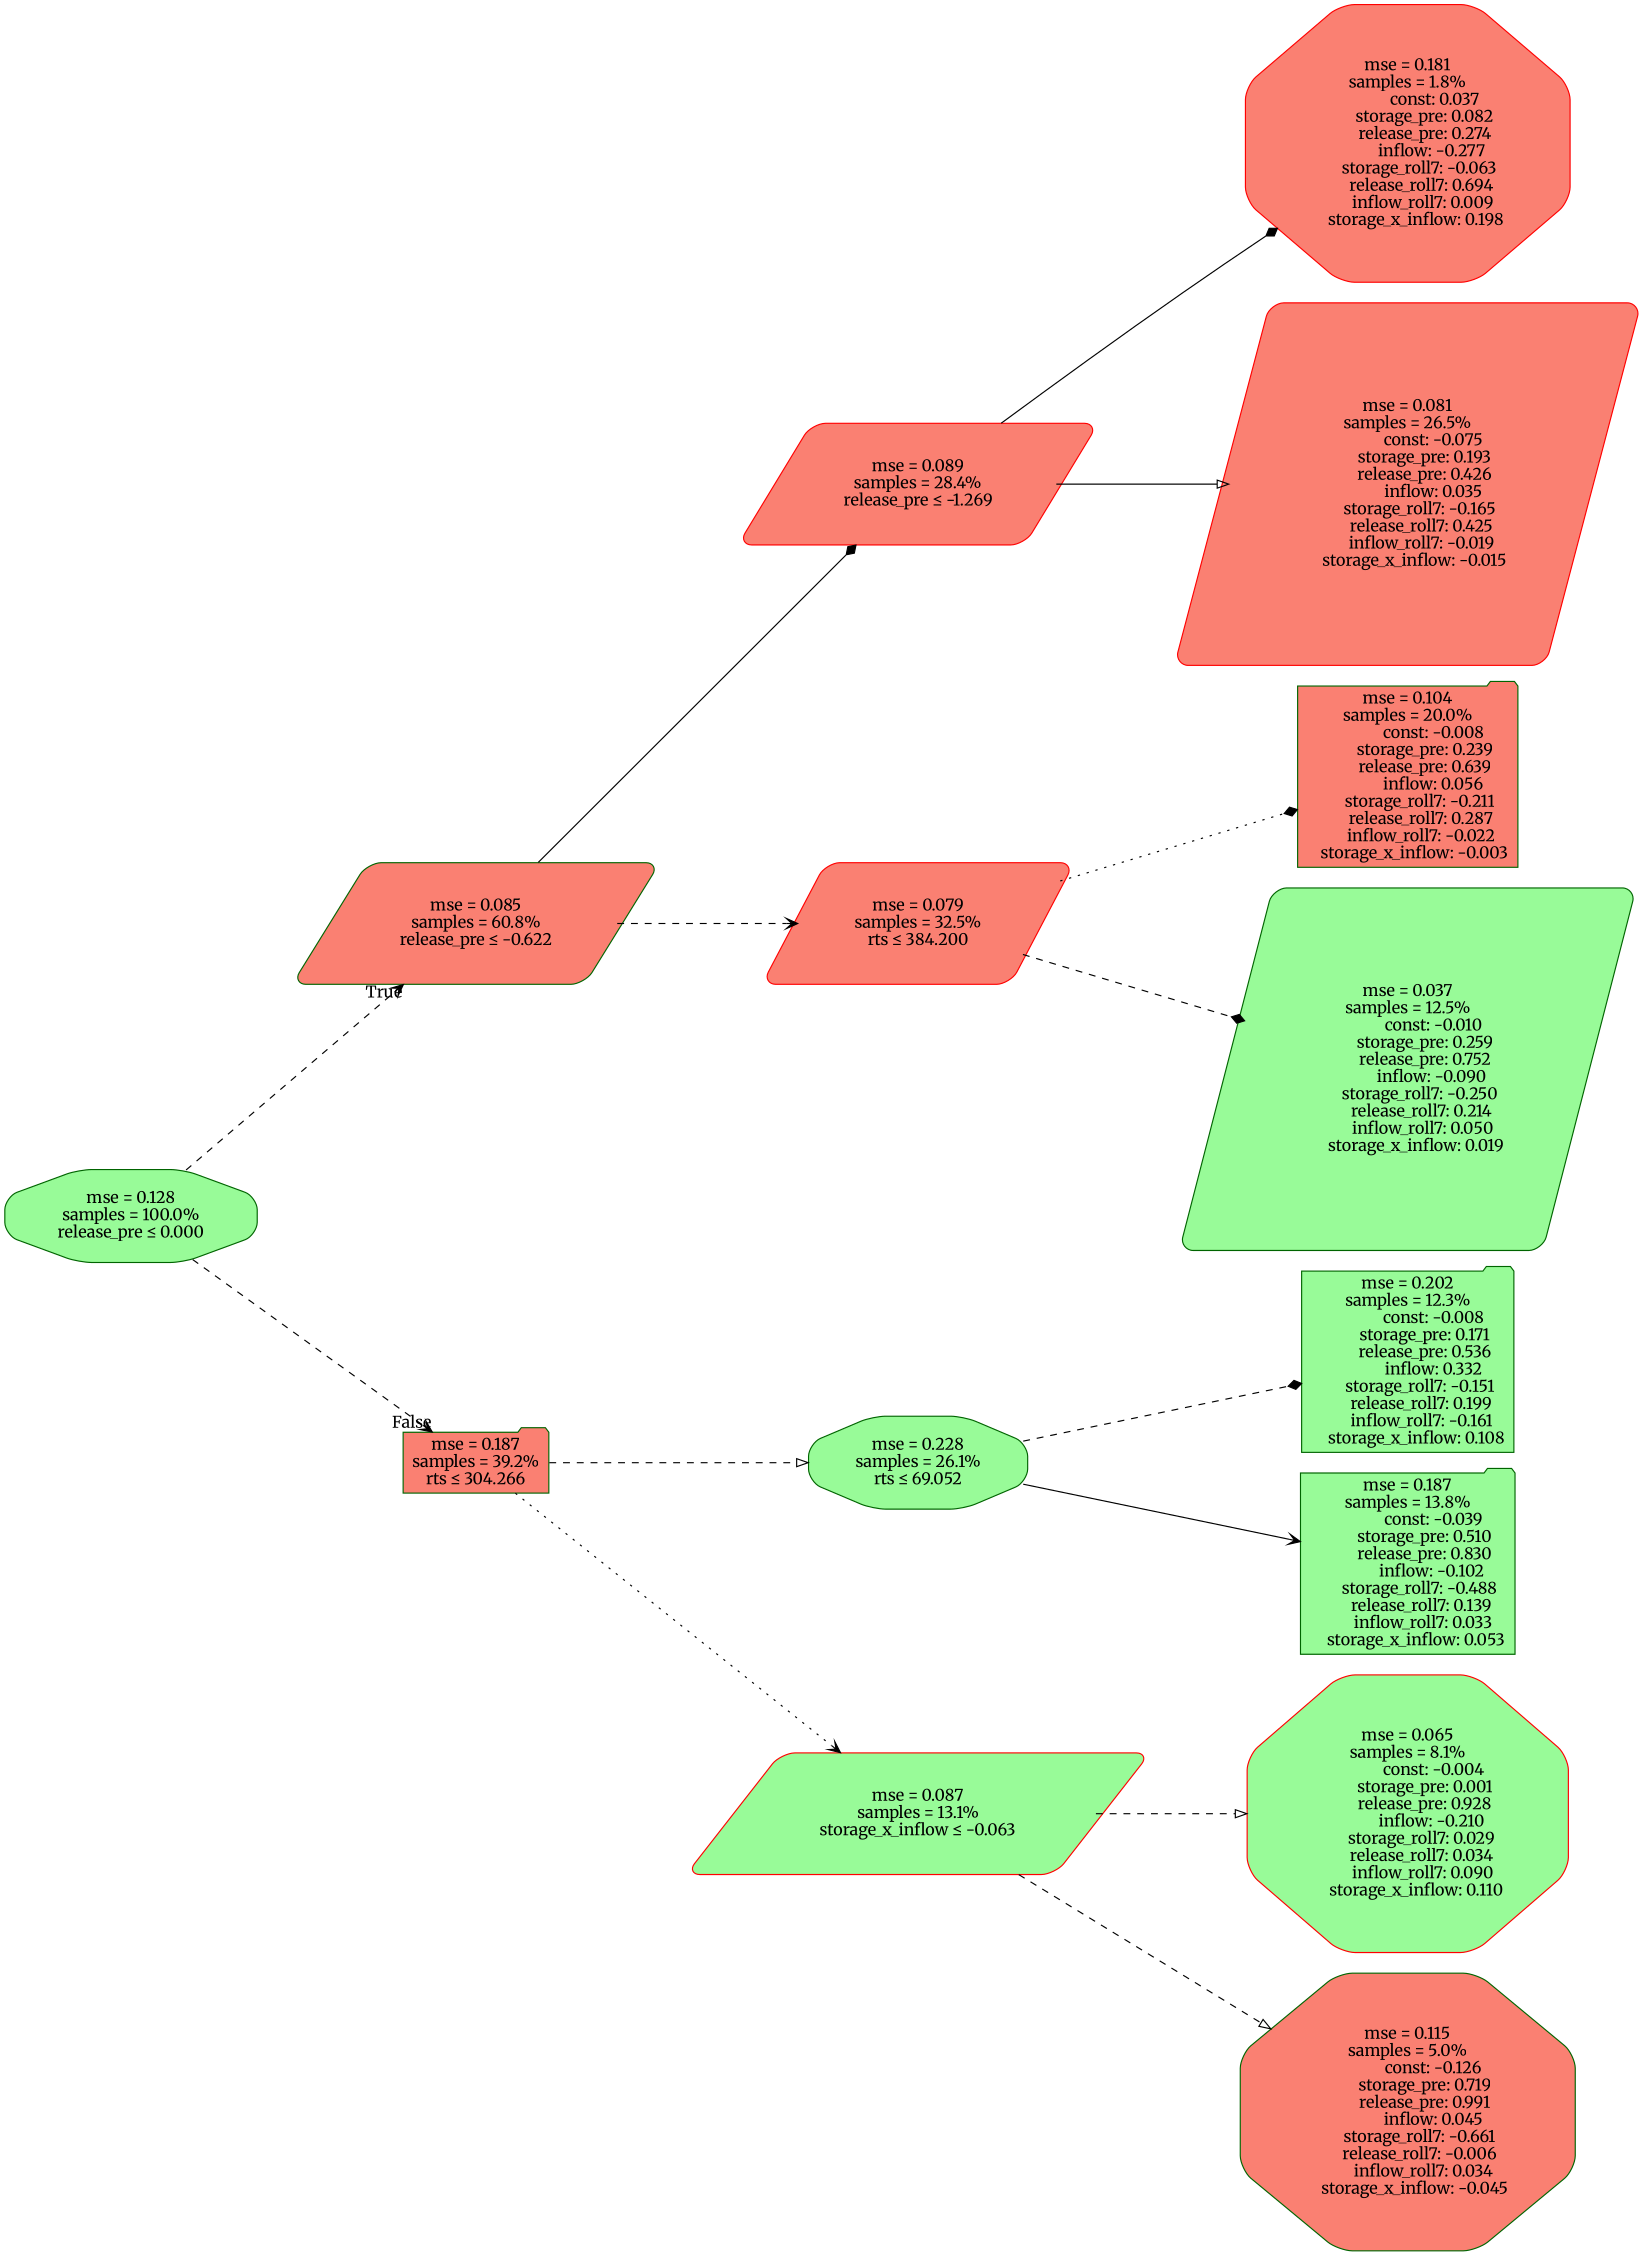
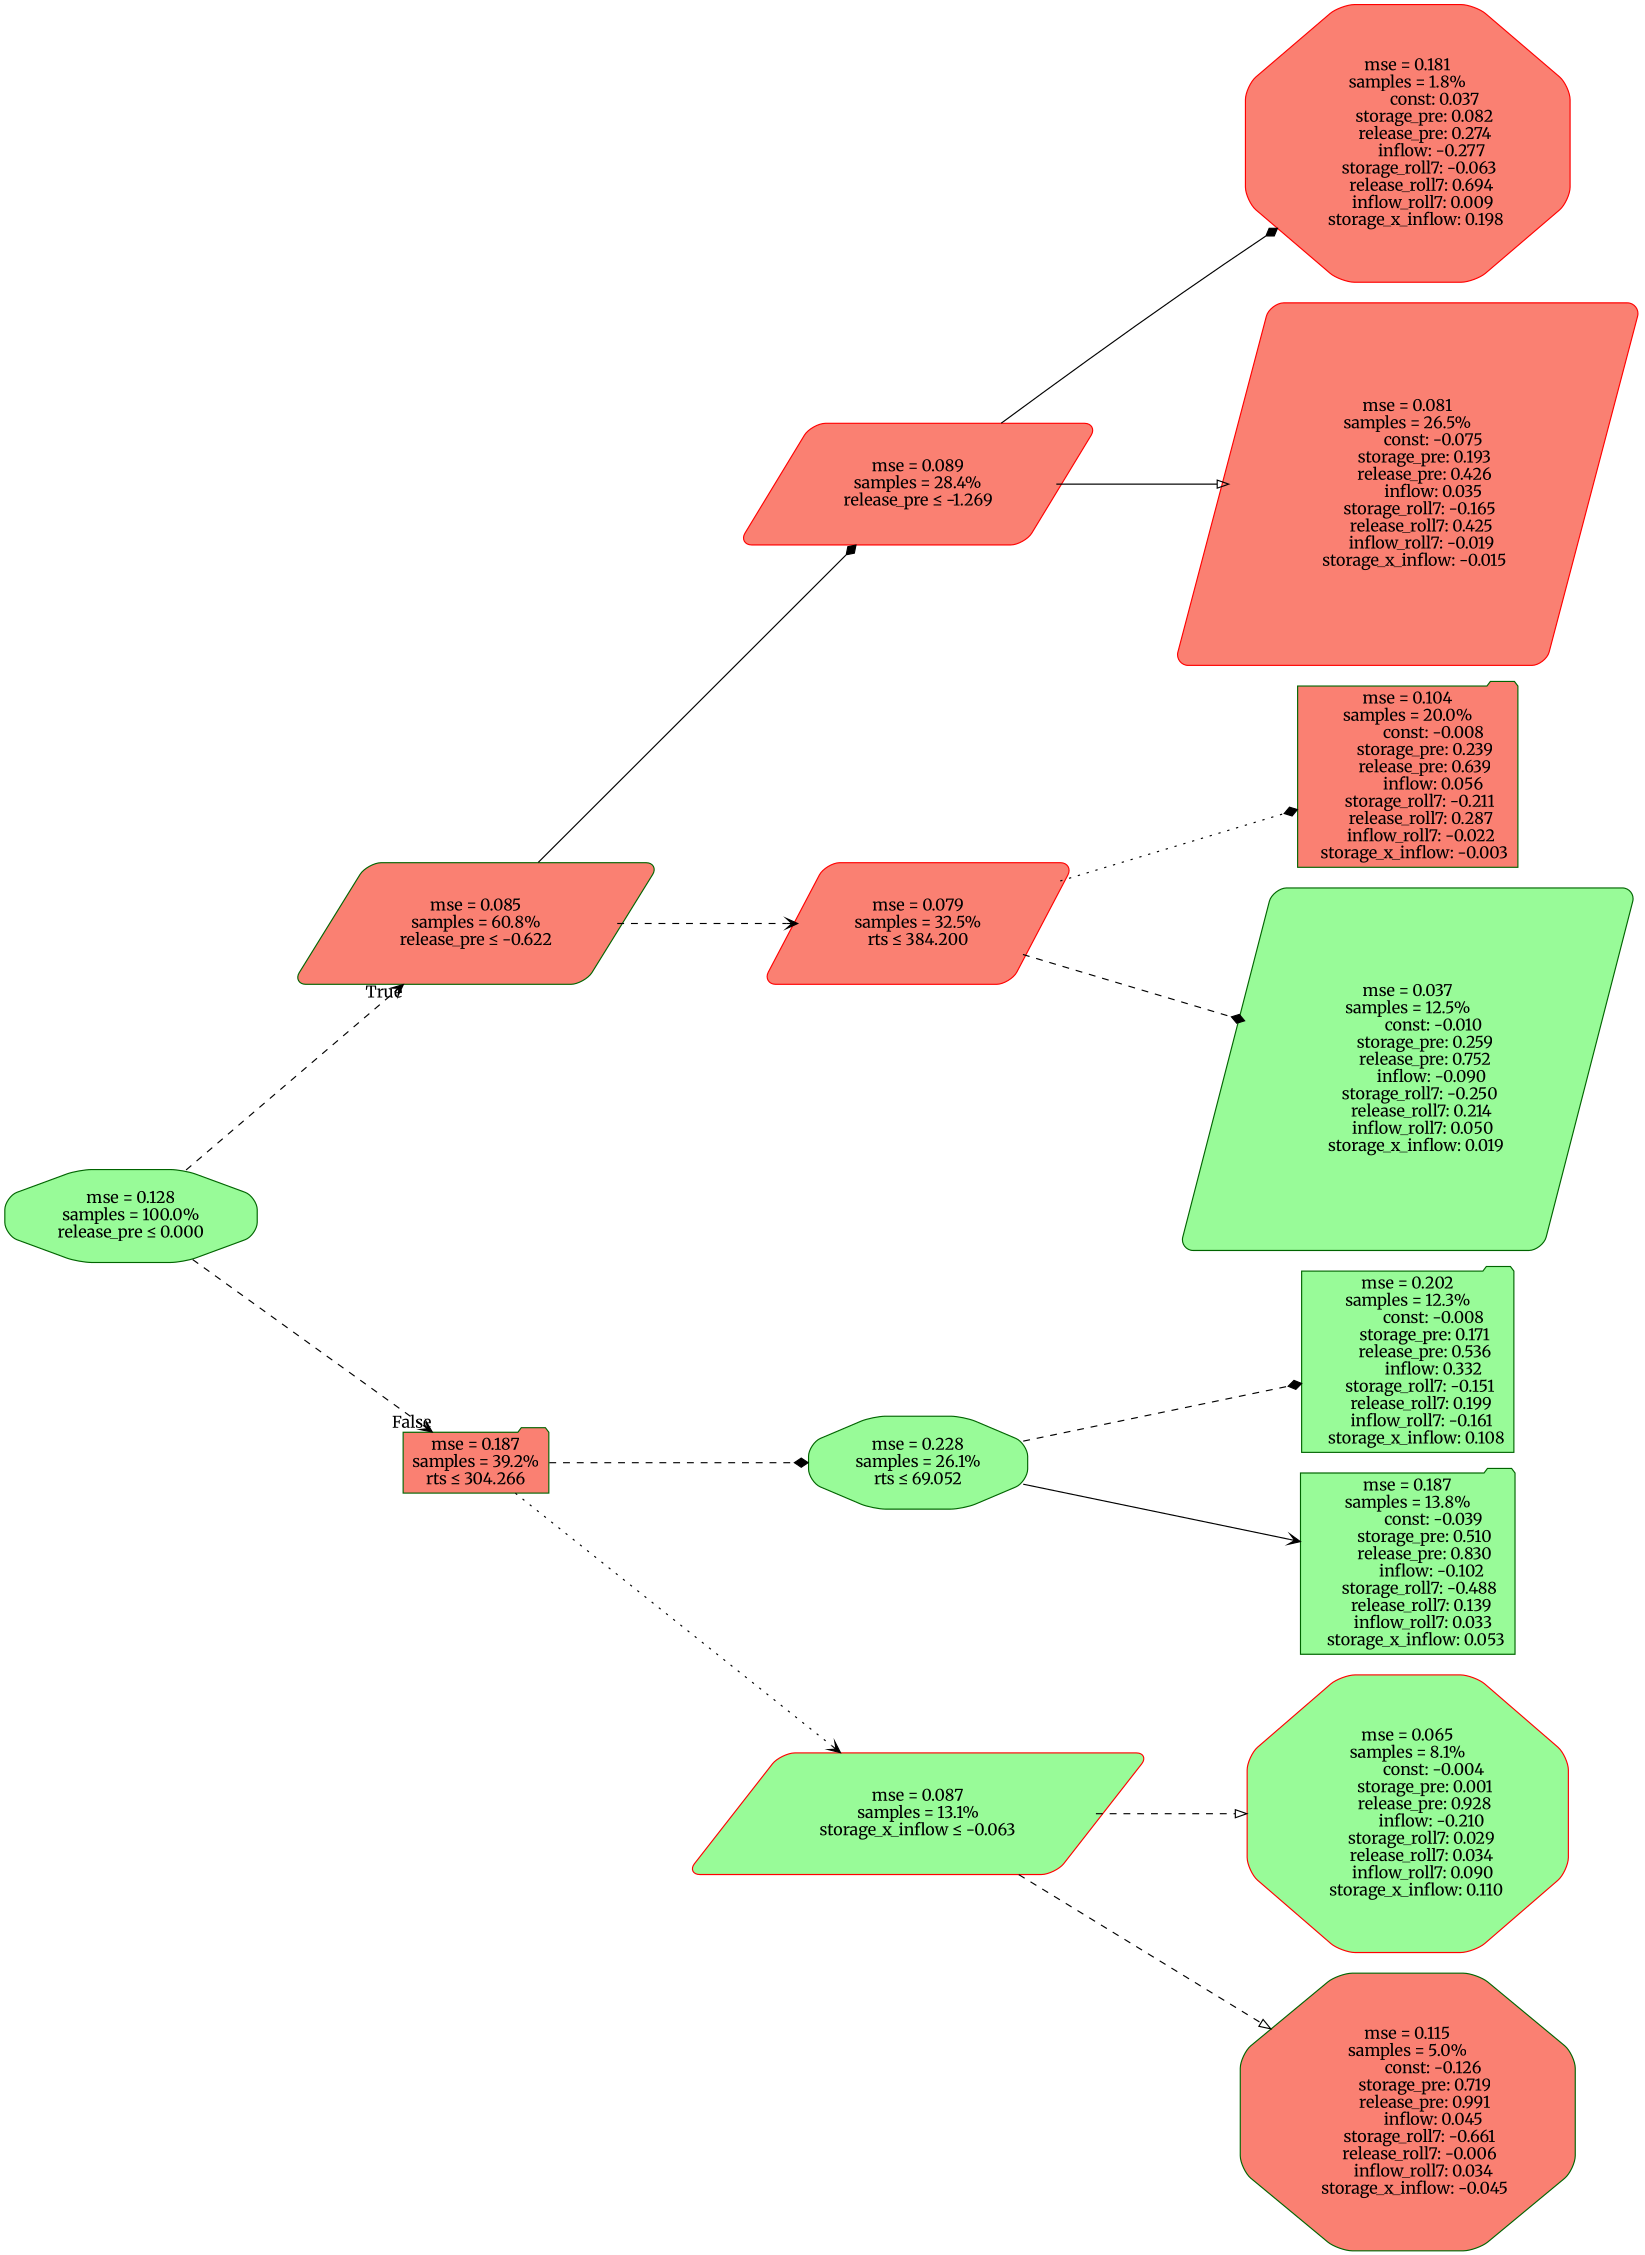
edge "mse = 0.187 samples = 39.2% rts ≤ 304.266" -> "mse = 0.228 samples = 26.1% rts ≤ 69.052": arrowhead onormal -> diamond
